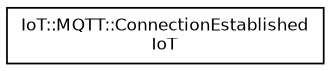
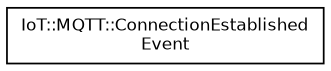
node "IoT::MQTT::ConnectionEstablished IoT": label "IoT::MQTT::ConnectionEstablished IoT" -> "IoT::MQTT::ConnectionEstablished Event"
